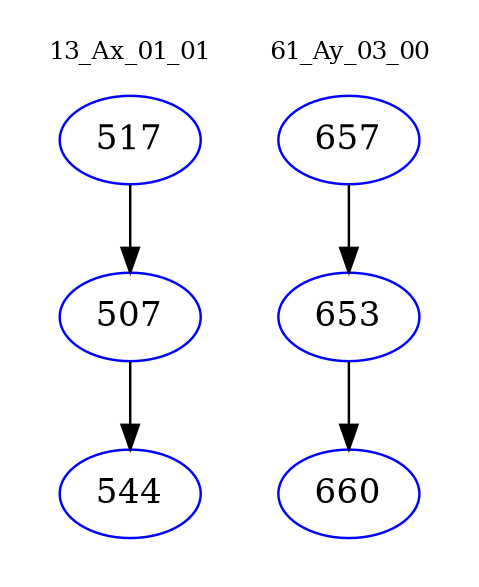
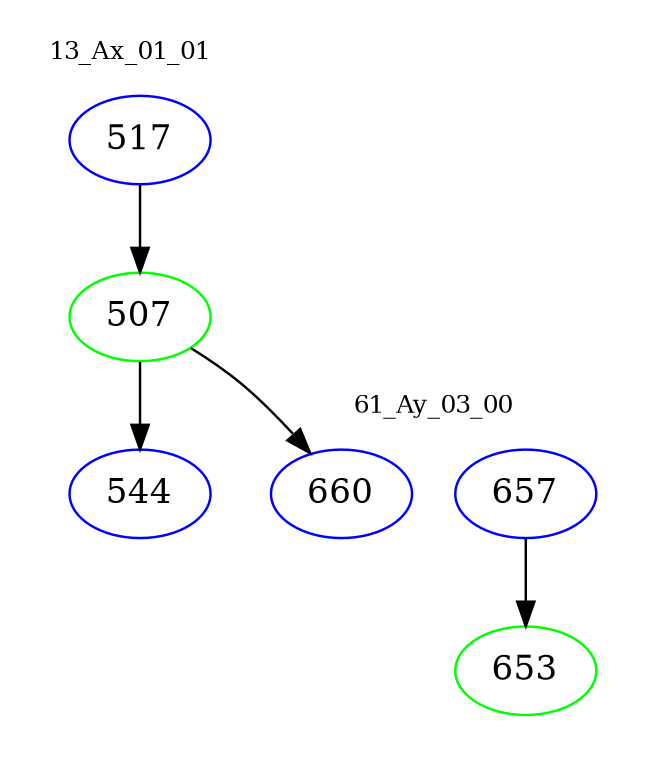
node "507": color blue -> green
node "653": color blue -> green
edge "653" -> "660": now "507" -> "660"
